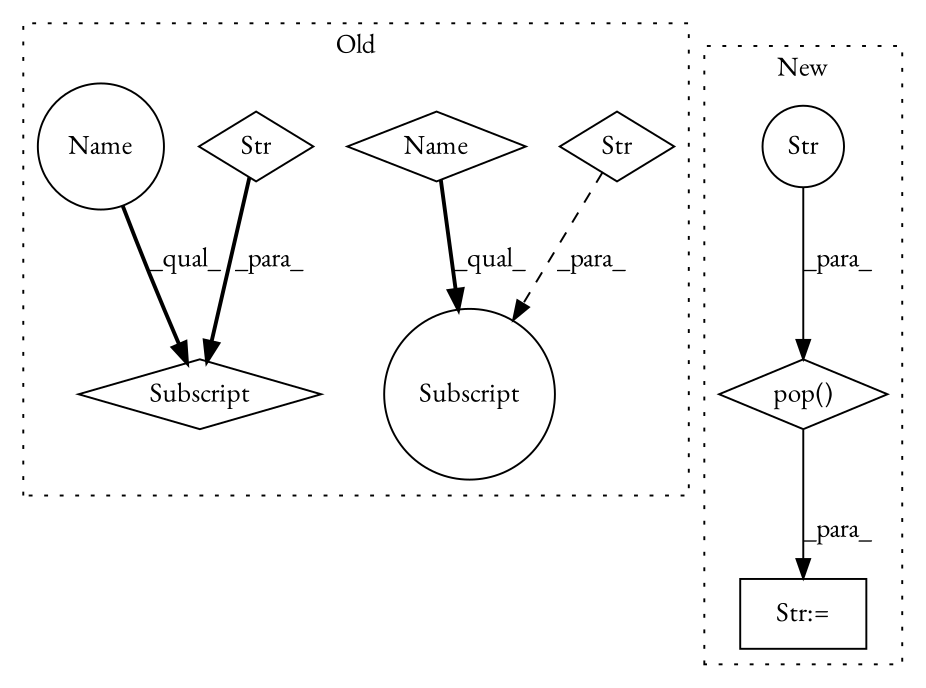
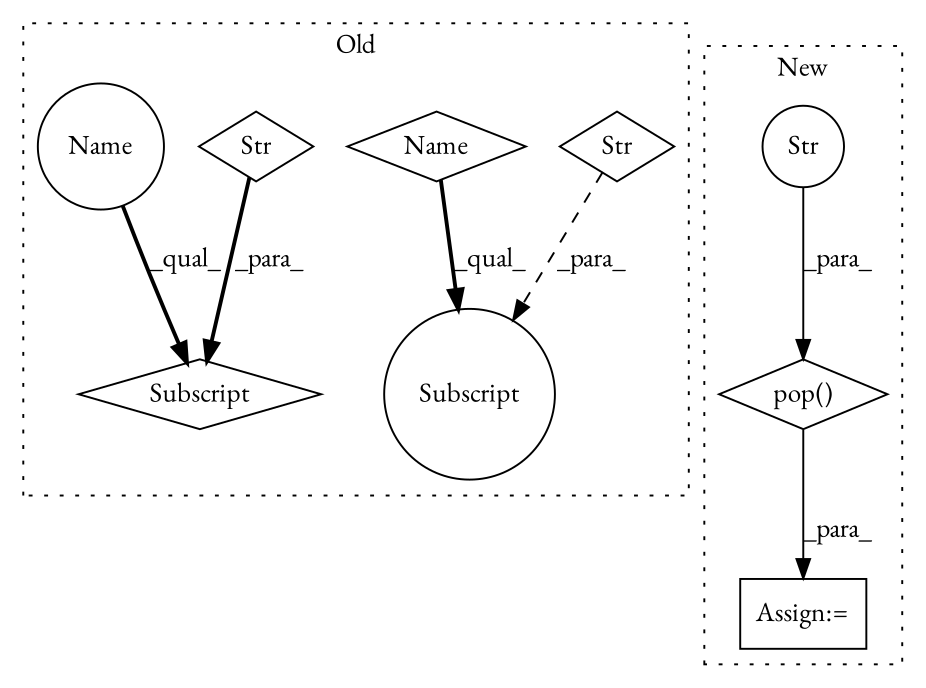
node "Str:=": label "Str:=" -> "Assign:="
